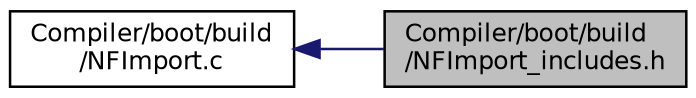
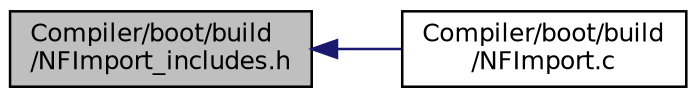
edge "Compiler/boot/build /NFImport_includes.h" -> "Compiler/boot/build /NFImport.c": reversed
